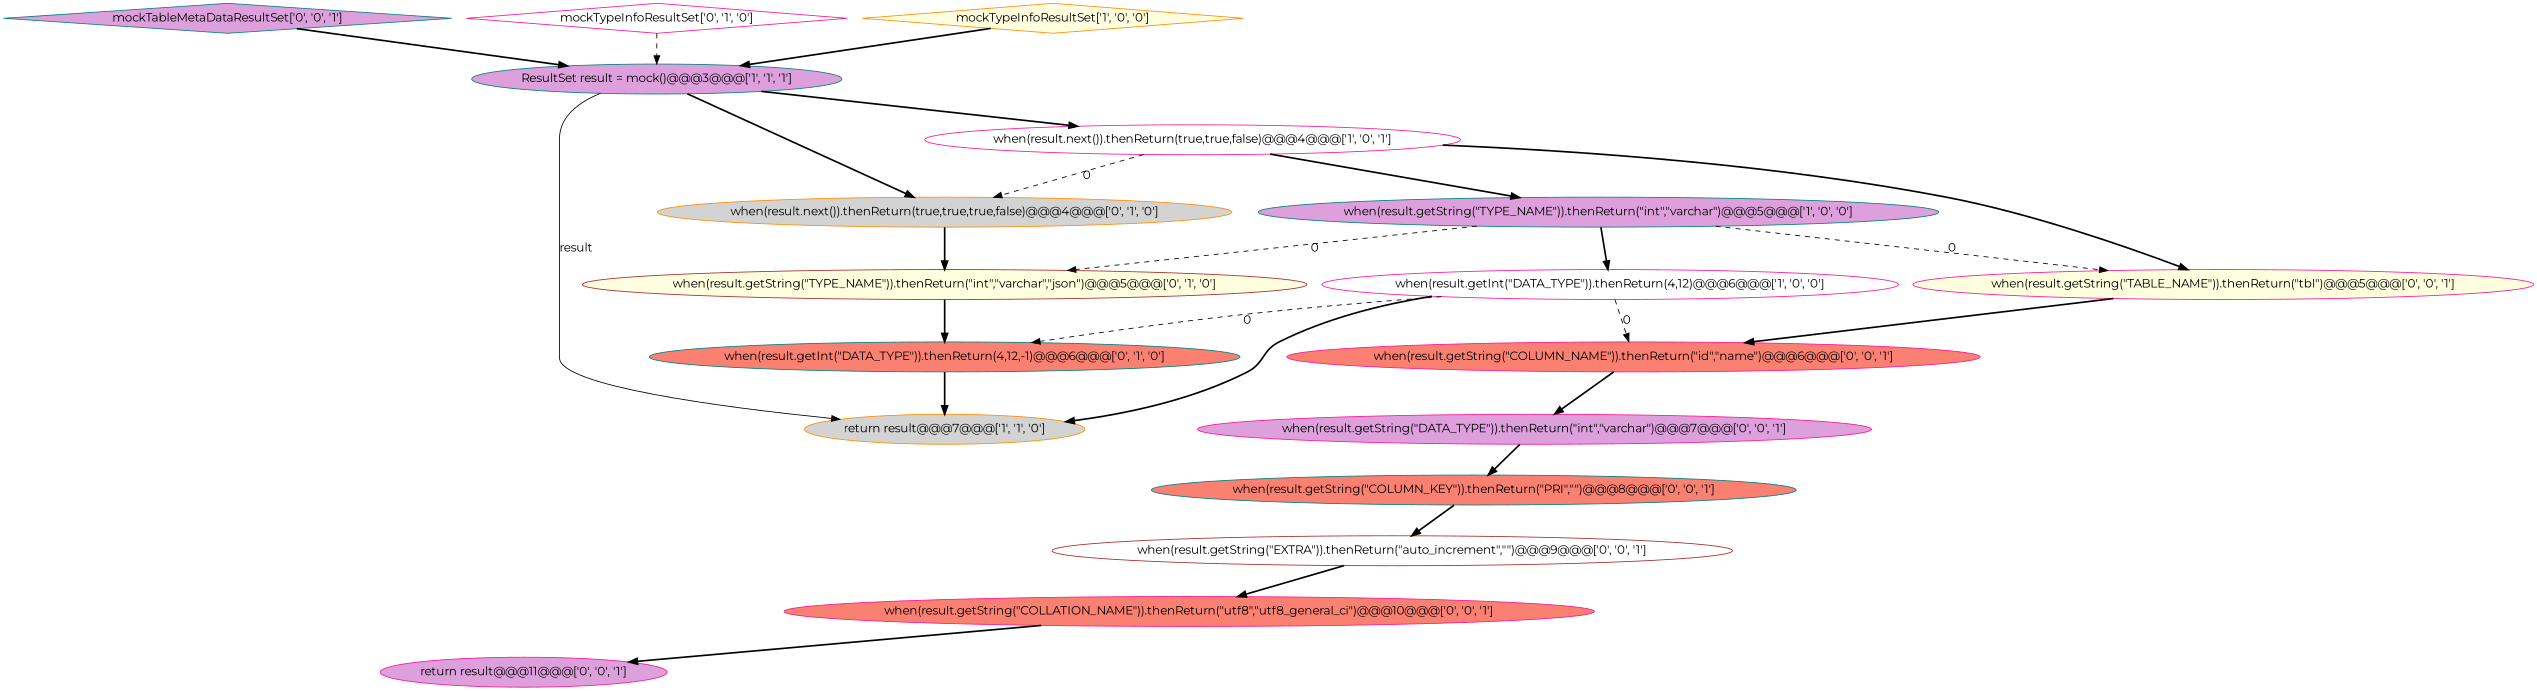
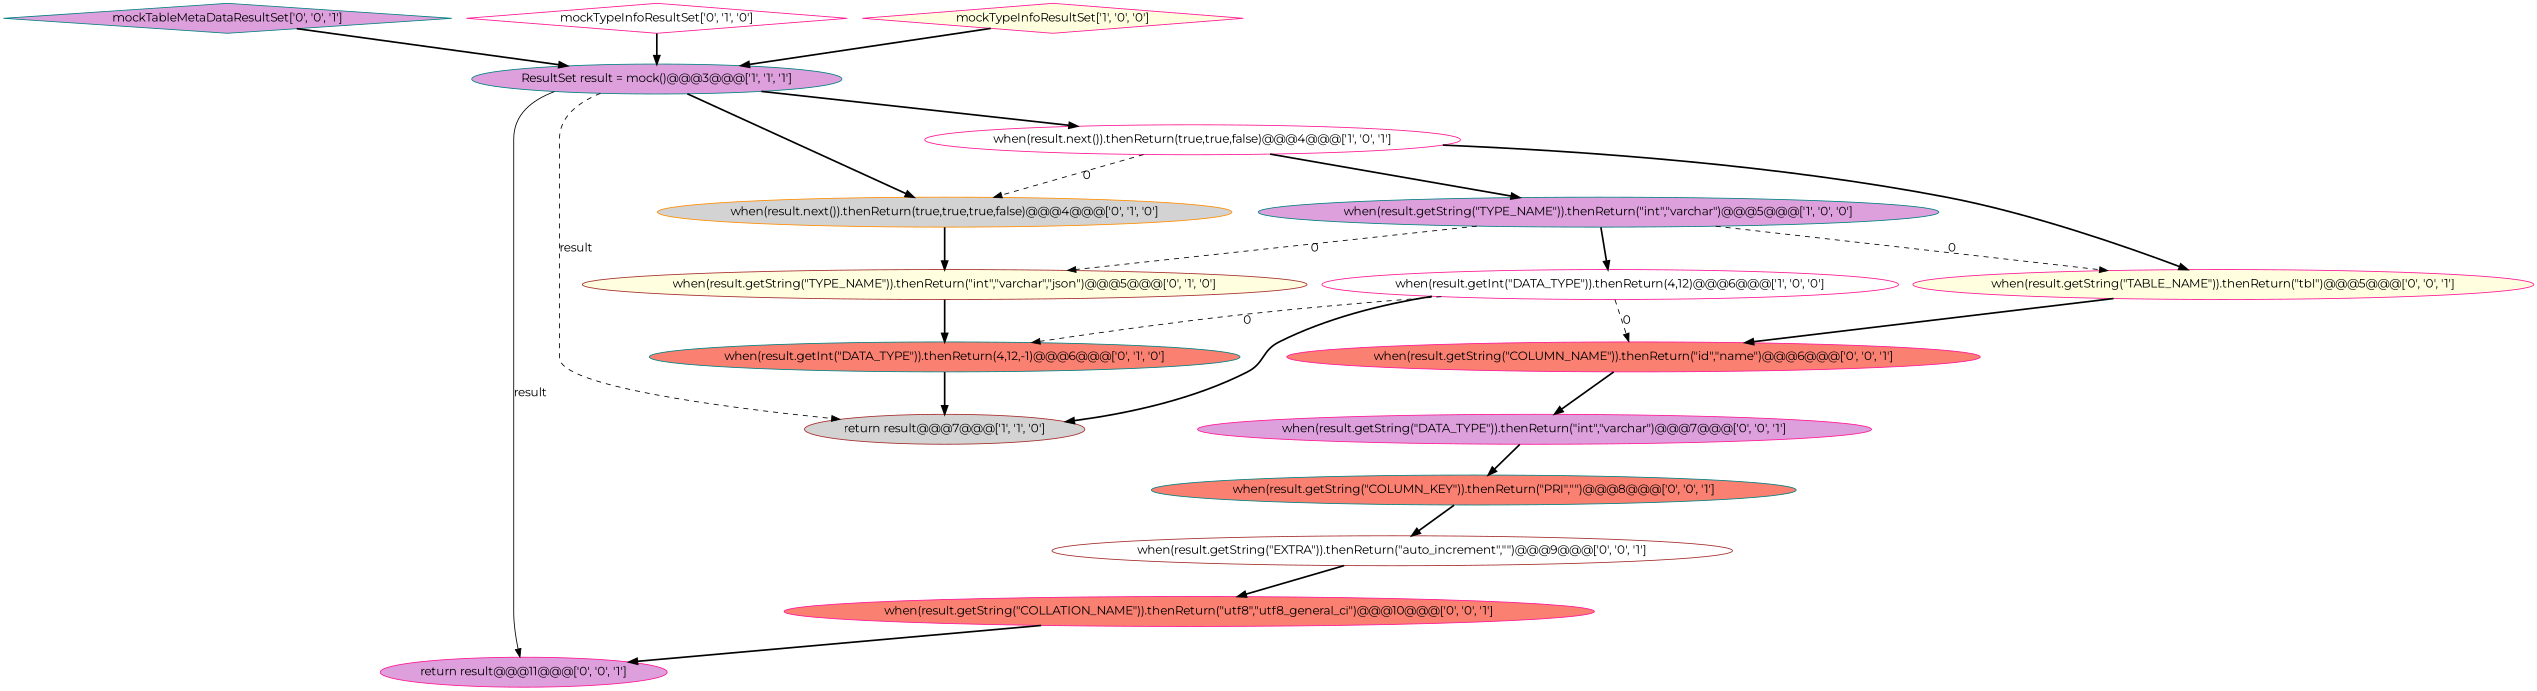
node "mockTypeInfoResultSet['1', '0', '0']": color darkorange -> deeppink
edge "mockTypeInfoResultSet['0', '1', '0']" -> "ResultSet result = mock()@@@3@@@['1', '1', '1']": style dashed -> bold
edge "ResultSet result = mock()@@@3@@@['1', '1', '1']" -> "return result@@@7@@@['1', '1', '0']": style solid -> dashed
edge "ResultSet result = mock()@@@3@@@['1', '1', '1']" -> "return result@@@11@@@['0', '0', '1']": added, label "result"
node "return result@@@7@@@['1', '1', '0']": color darkorange -> brown
